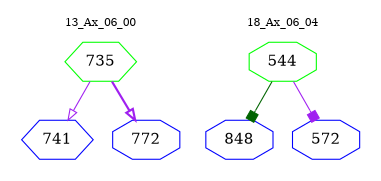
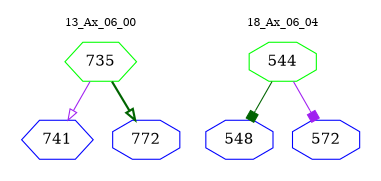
edge "735" -> "772": color purple -> darkgreen
node "848": label "848" -> "548"
